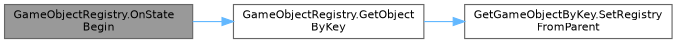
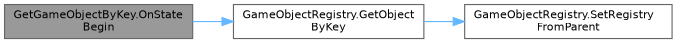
node "GameObjectRegistry.OnState Begin": label "GameObjectRegistry.OnState Begin" -> "GetGameObjectByKey.OnState Begin"
node "GetGameObjectByKey.SetRegistry FromParent": label "GetGameObjectByKey.SetRegistry FromParent" -> "GameObjectRegistry.SetRegistry FromParent"
